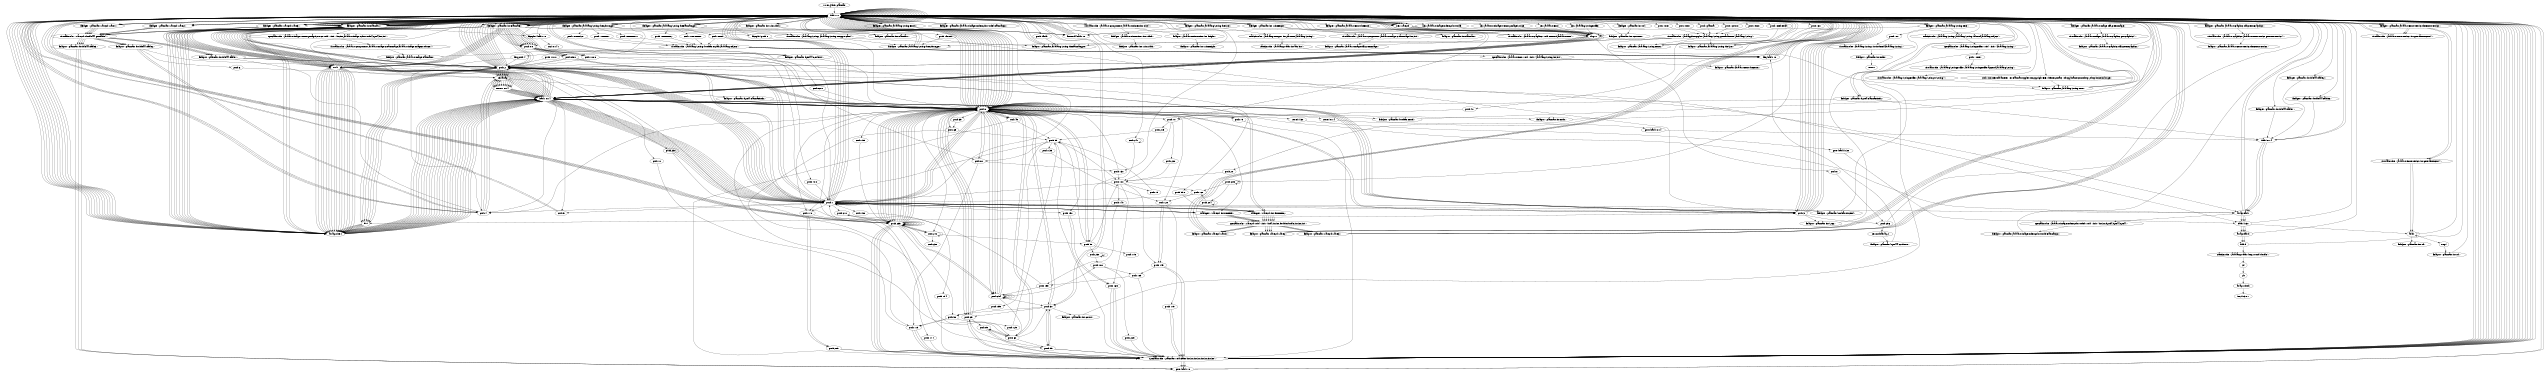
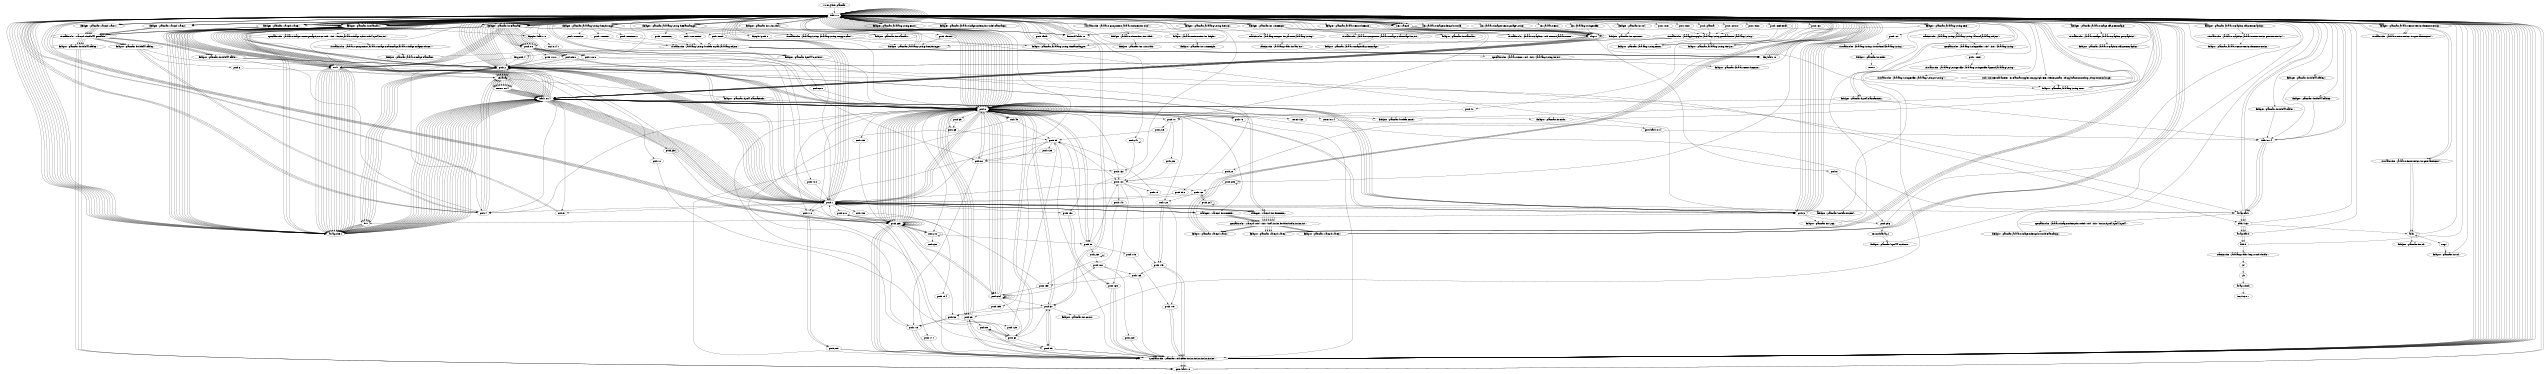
node "new java.store.image.MemoryImageSource": label "new java.store.image.MemoryImageSource" -> "new java.awt.image.MemoryImageSource"
edge "push 0.0" -> "push 110.0": added
node "goto load.i i130": removed
edge "fieldput <plasmax: byte[][] Couleurs>" -> "ifeq load.r r0": now "fieldput <plasmax: byte[][] Couleurs>" -> "load.r r0"
edge "push 139" -> "push 120": now "push 139" -> "push 80"
edge "push 205" -> "push 204": now "push 160" -> "push 204"
edge "push 55.0" -> "staticget <wave2d: int ELLIPTIC>": now "push 55.0" -> "push 1"
edge "push 175" -> "push 179": added
